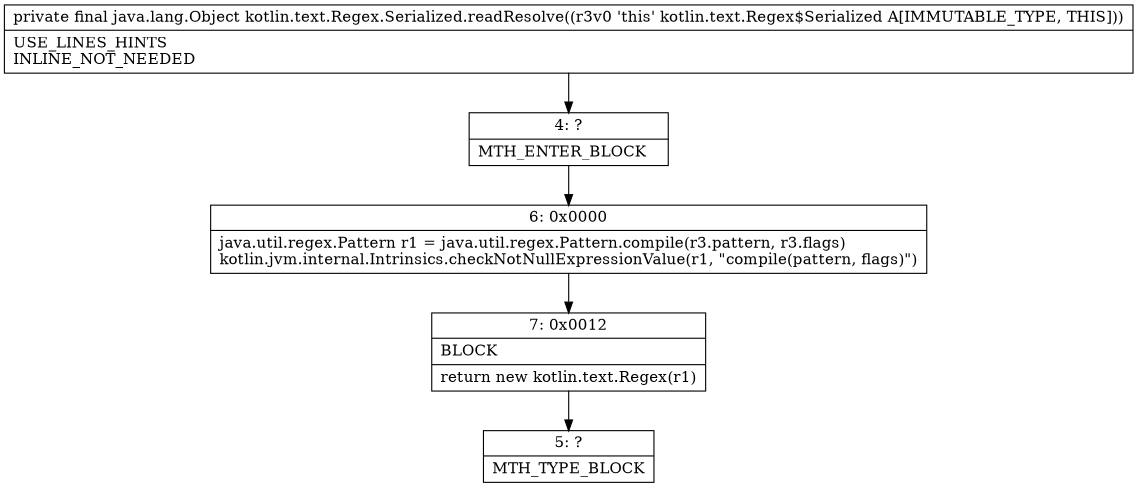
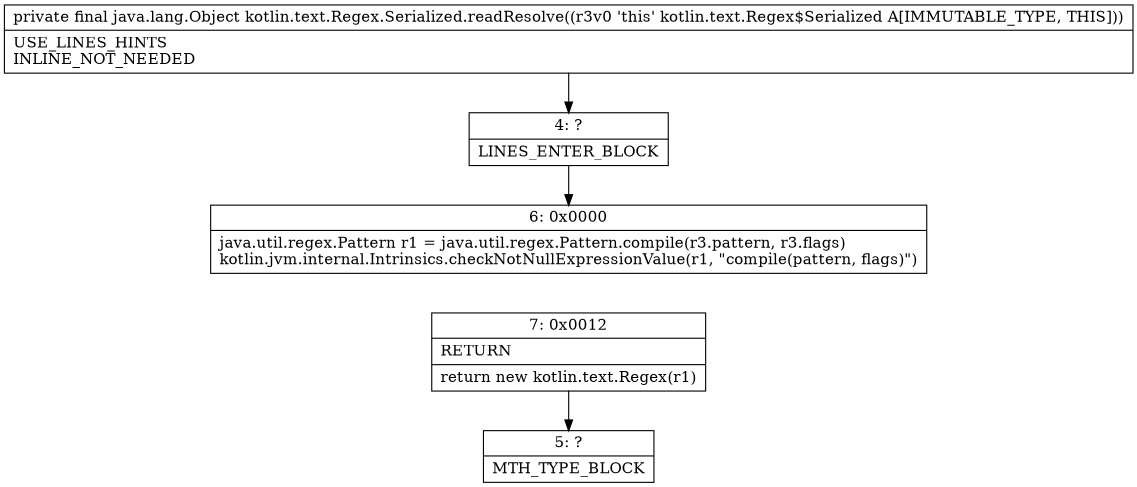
node "4: ?": text "MTH_ENTER_BLOCK" -> "LINES_ENTER_BLOCK"
edge "6: 0x0000" -> "7: 0x0012": removed
node "7: 0x0012": text "BLOCK" -> "RETURN"
